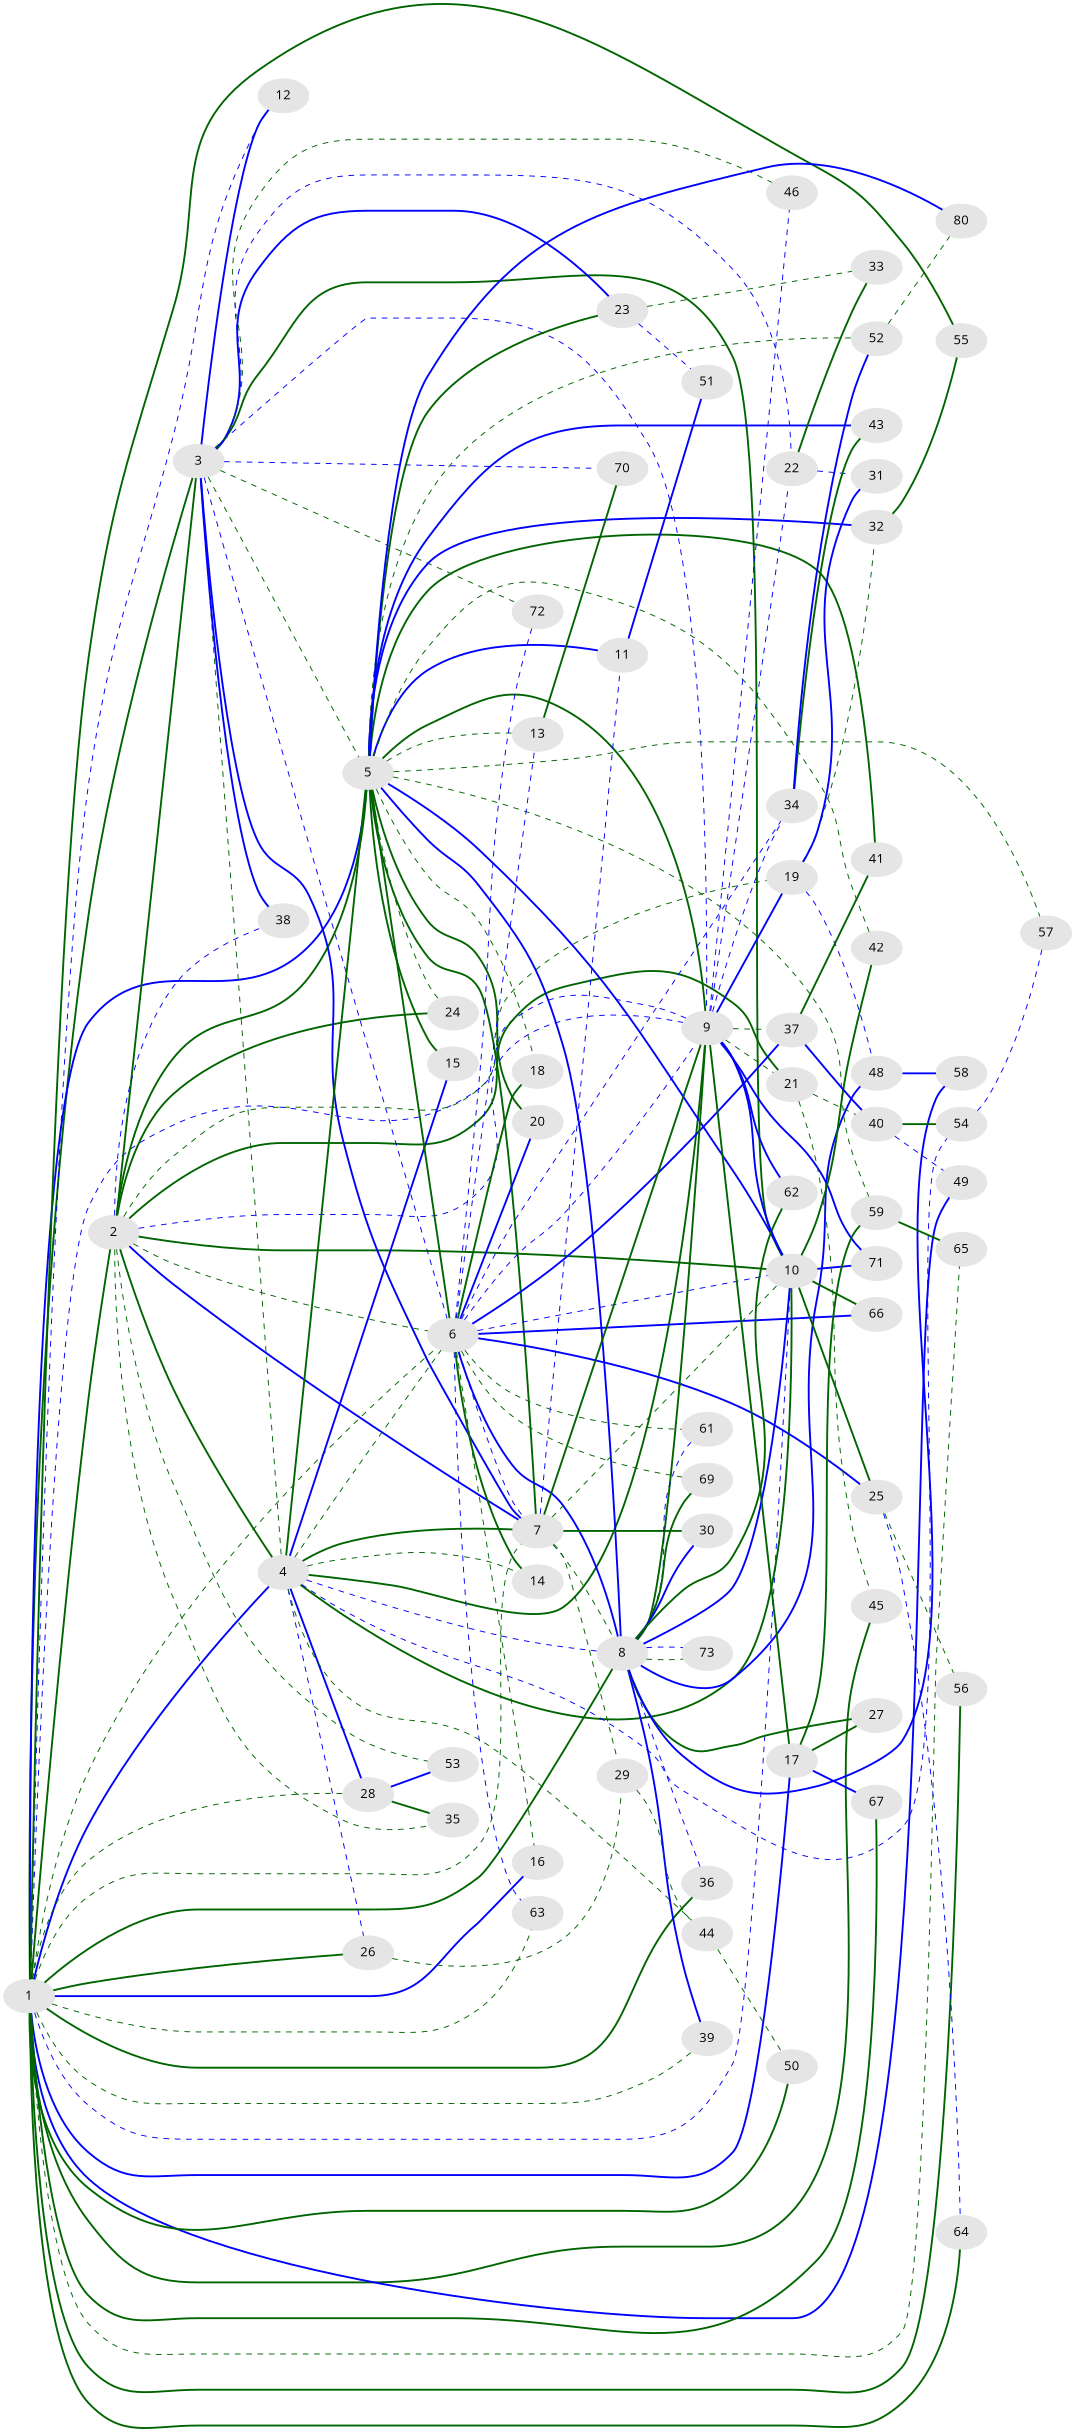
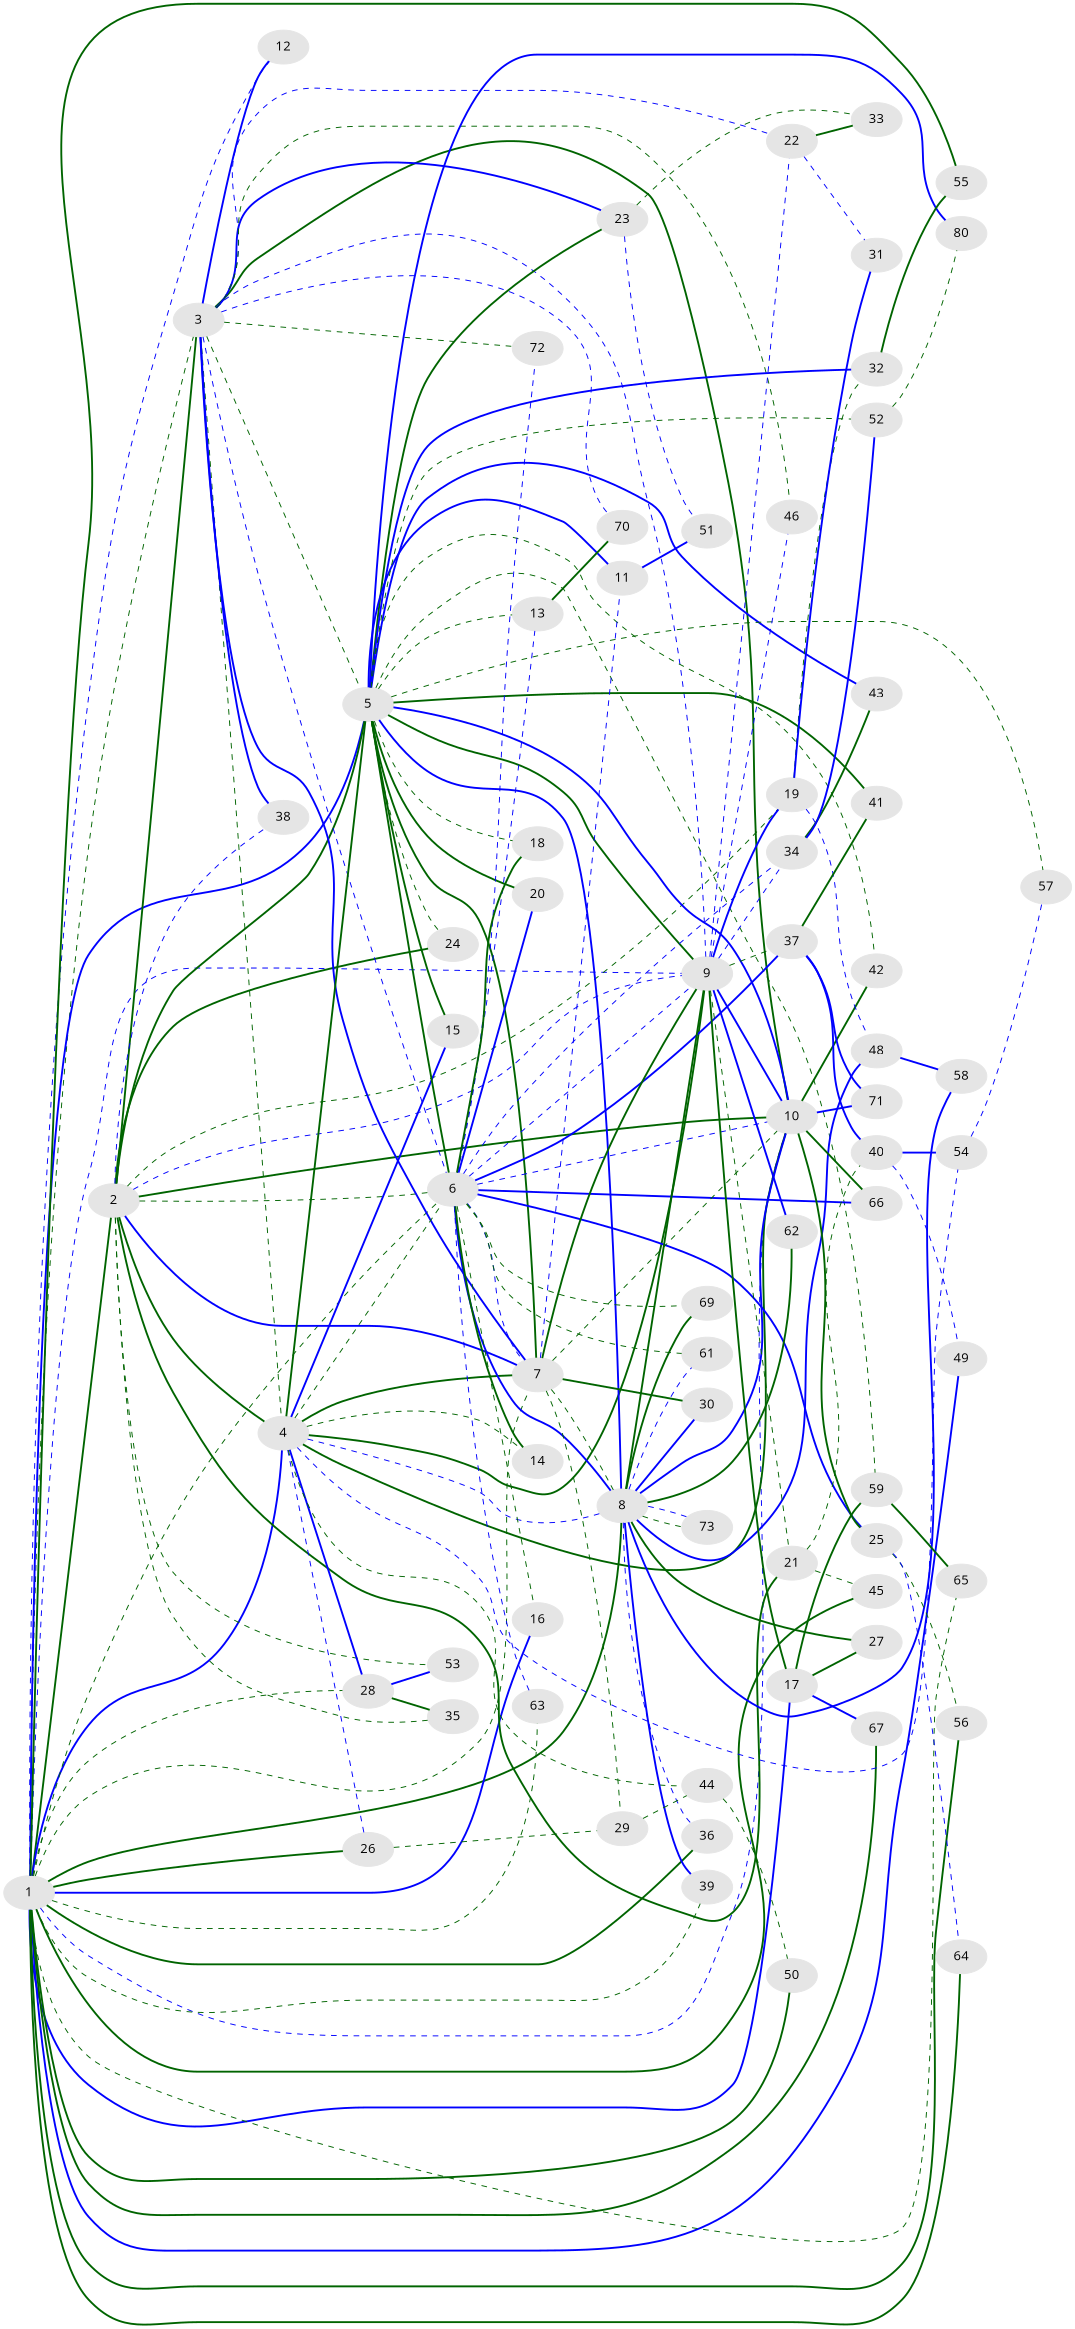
edge "3" -- "1": style bold -> dashed
edge "40" -- "54": color darkgreen -> blue
edge "9" -- "71": now "37" -- "71"
